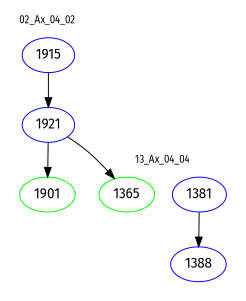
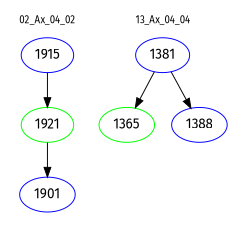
node "1921": color blue -> green
edge "1921" -> "1365": now "1381" -> "1365"
node "1901": color green -> blue
